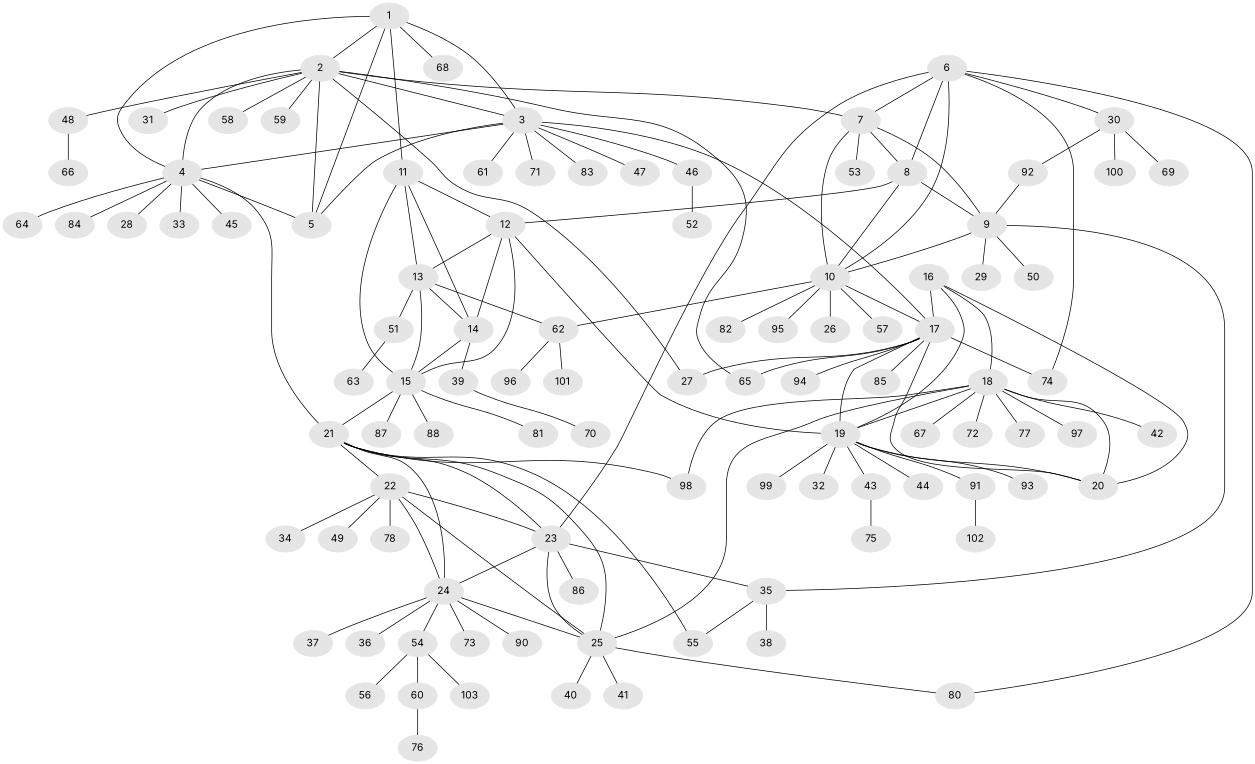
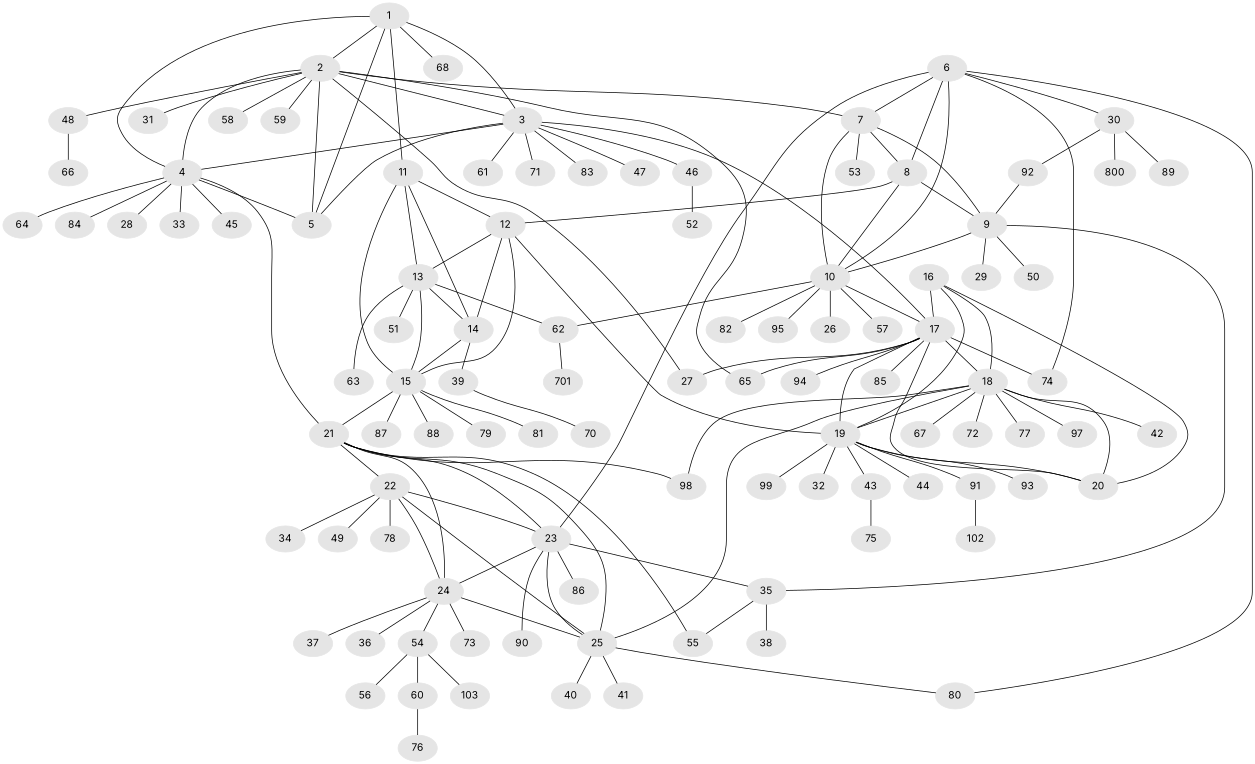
node "100": label "100" -> "800"
node "69": label "69" -> "89"
edge "17" -- "18": added
edge "51" -- "63": now "13" -- "63"
node "96": removed
node "101": label "101" -> "701"
node "79": added
edge "24" -- "90": now "23" -- "90"
